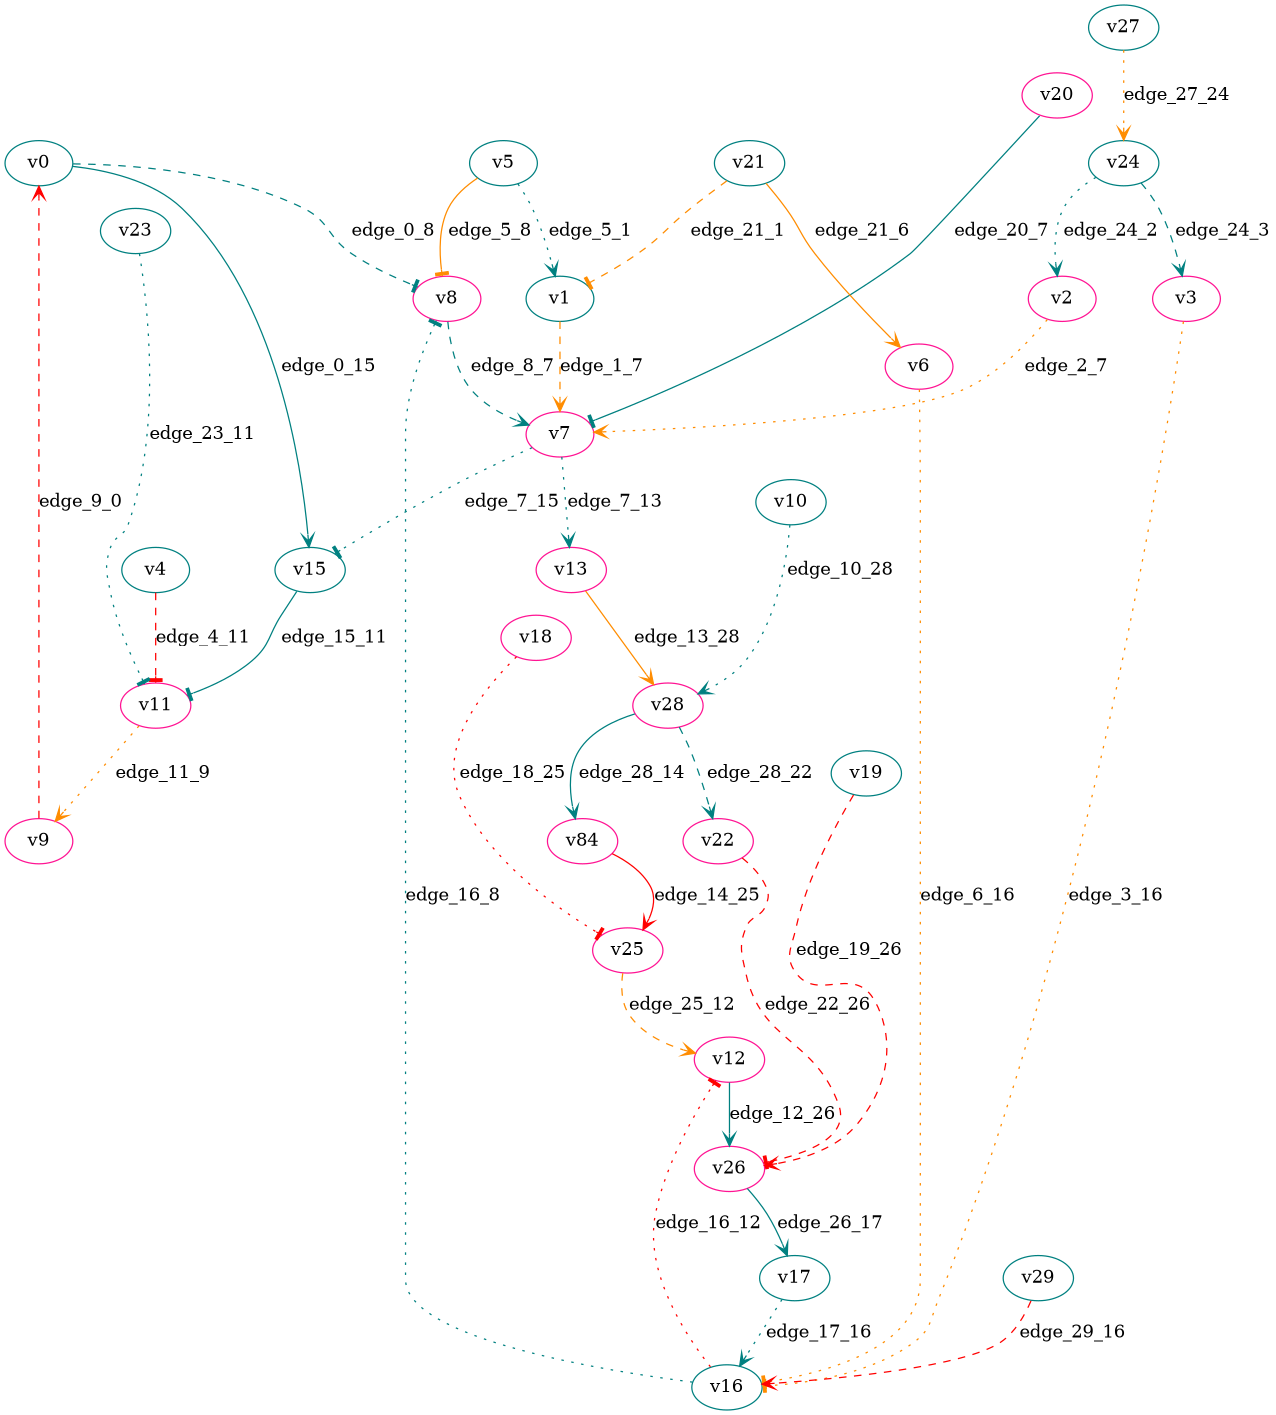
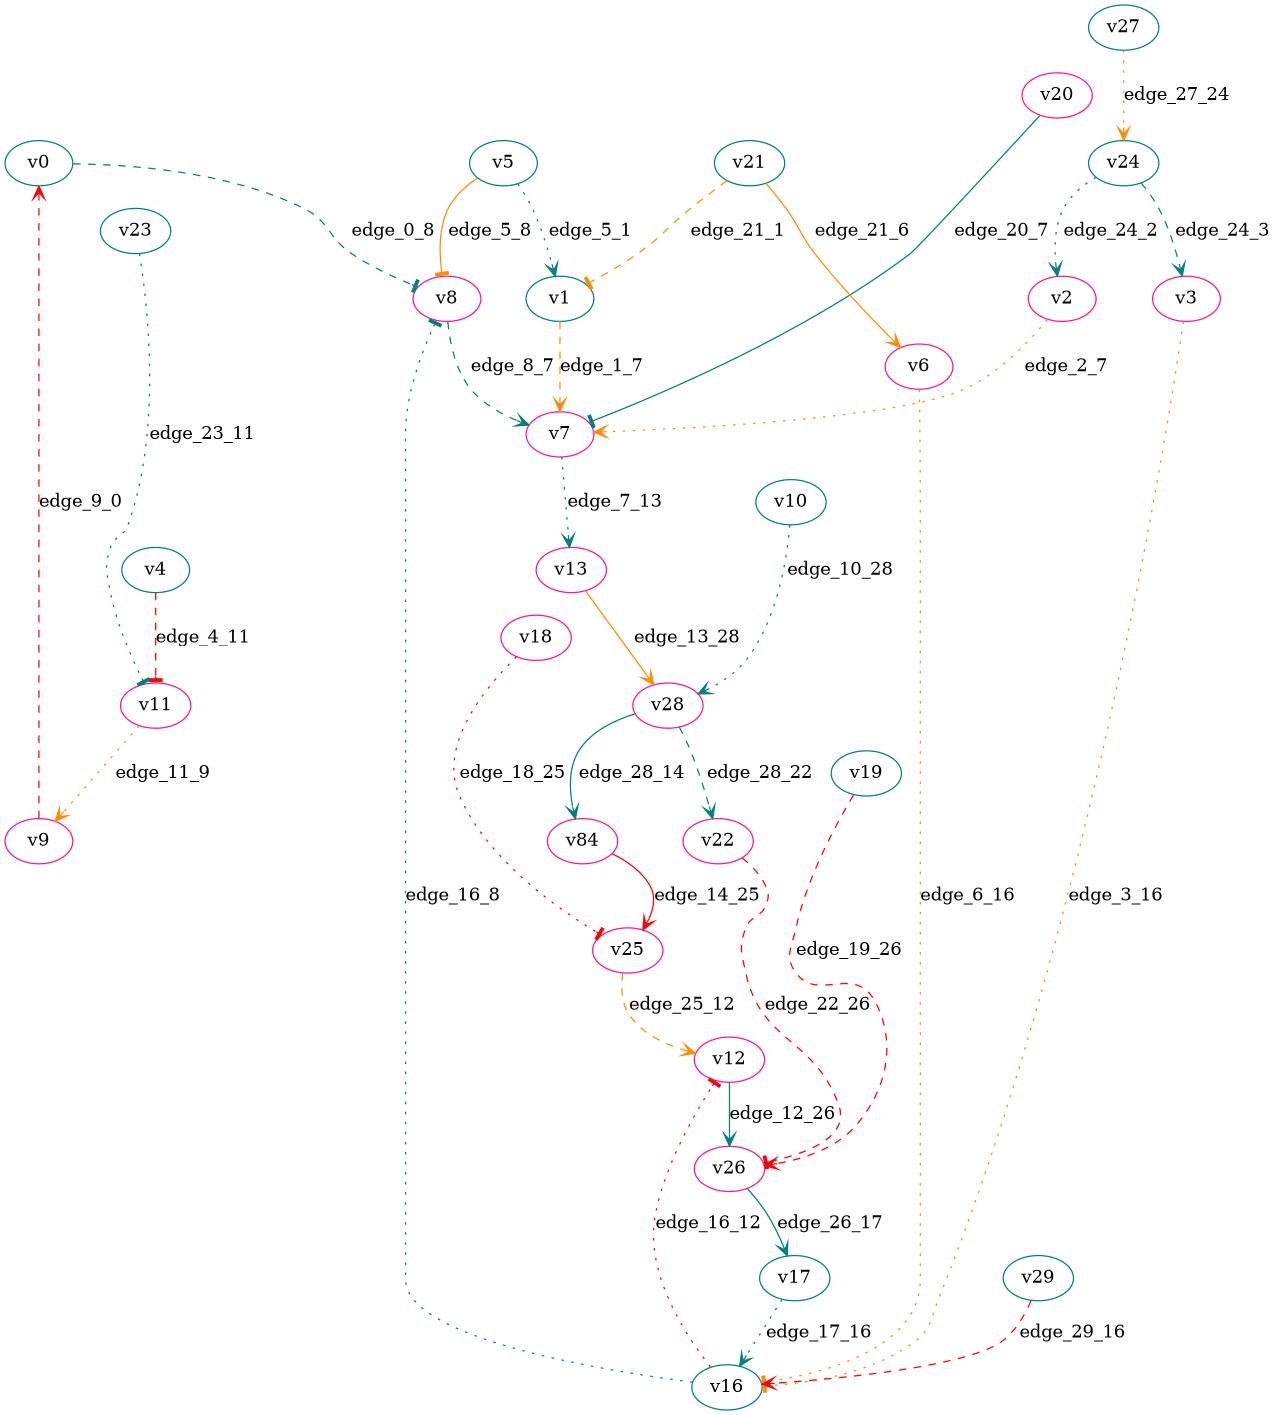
node "v15": removed
